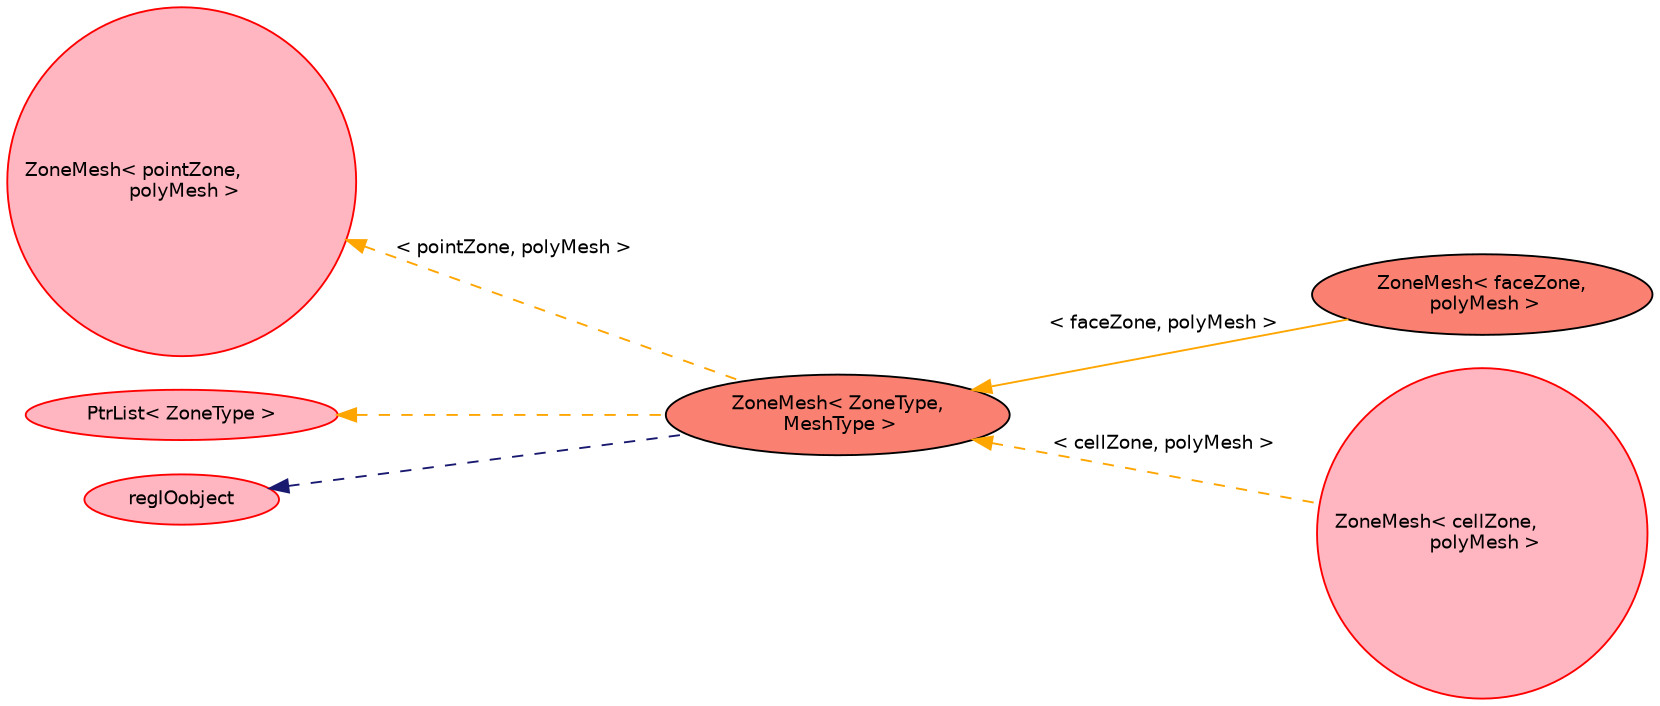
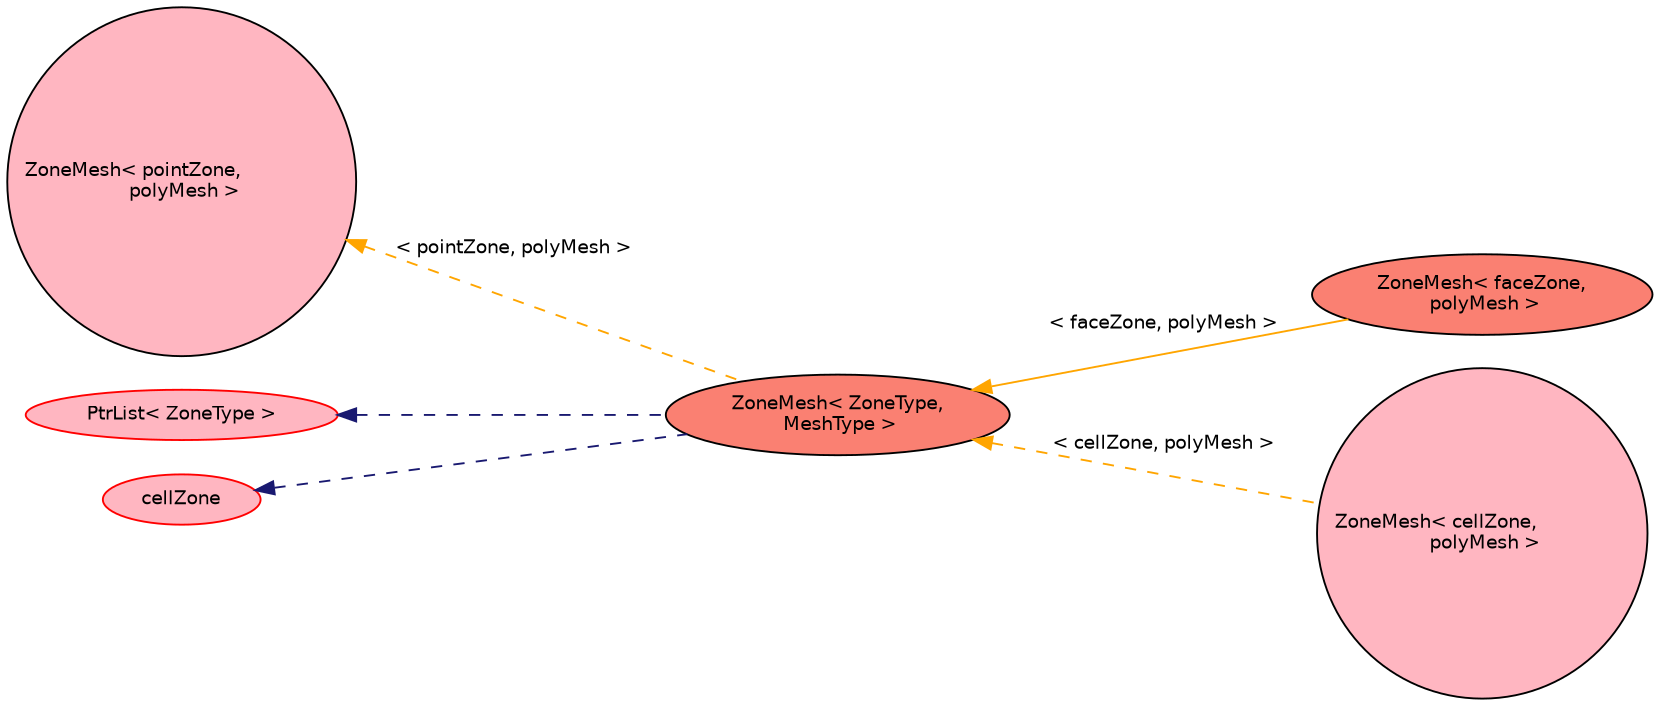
node "ZoneMesh< pointZone, polyMesh >": color red -> black
edge "ZoneMesh< ZoneType, MeshType >" -> "PtrList< ZoneType >": color orange -> midnightblue
node "regIOobject": label "regIOobject" -> "cellZone"
node "ZoneMesh< cellZone, polyMesh >": color red -> black
